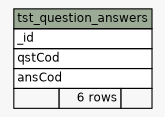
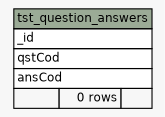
node "tst_question_answers": text "6 rows" -> "0 rows"
